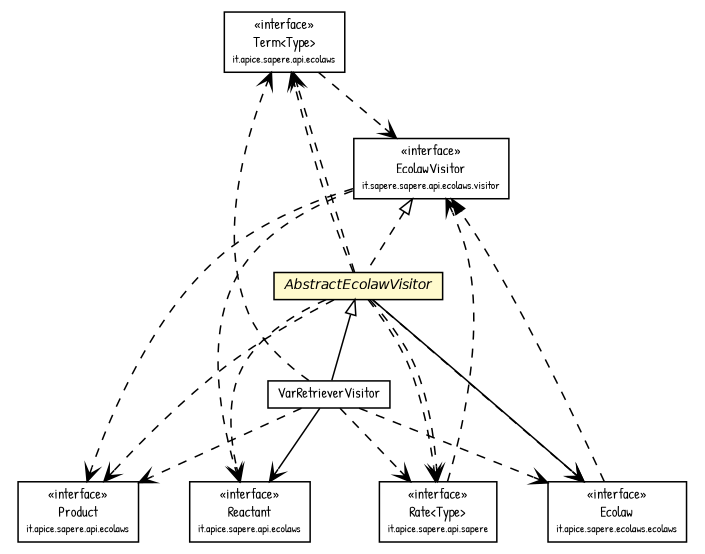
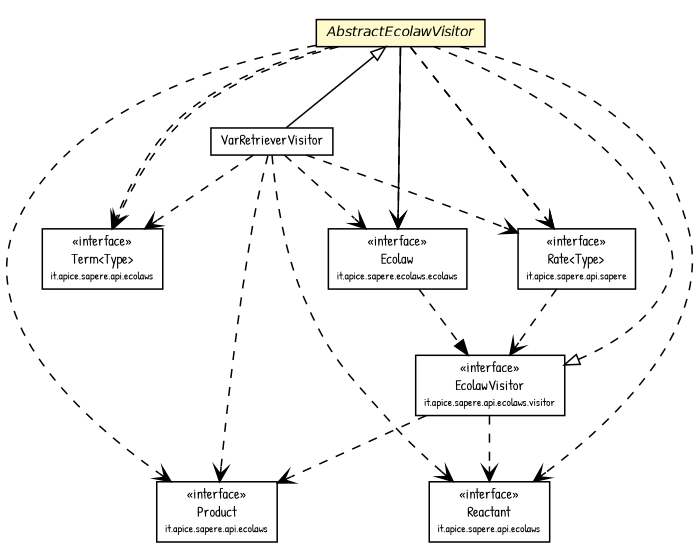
edge "Term<Type>" -> "EcolawVisitor": removed
node "EcolawVisitor": text "it.sapere.sapere.api.ecolaws.visitor" -> "it.apice.sapere.api.ecolaws.visitor"
edge "VarRetrieverVisitor" -> "Reactant": style solid -> dashed
